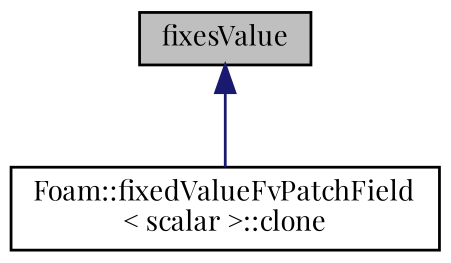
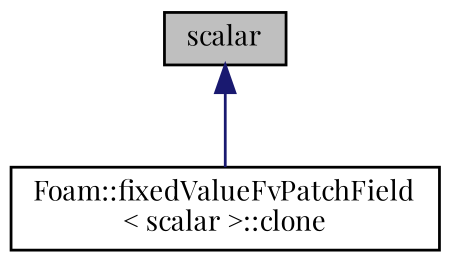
node "fixesValue": label "fixesValue" -> "scalar"
